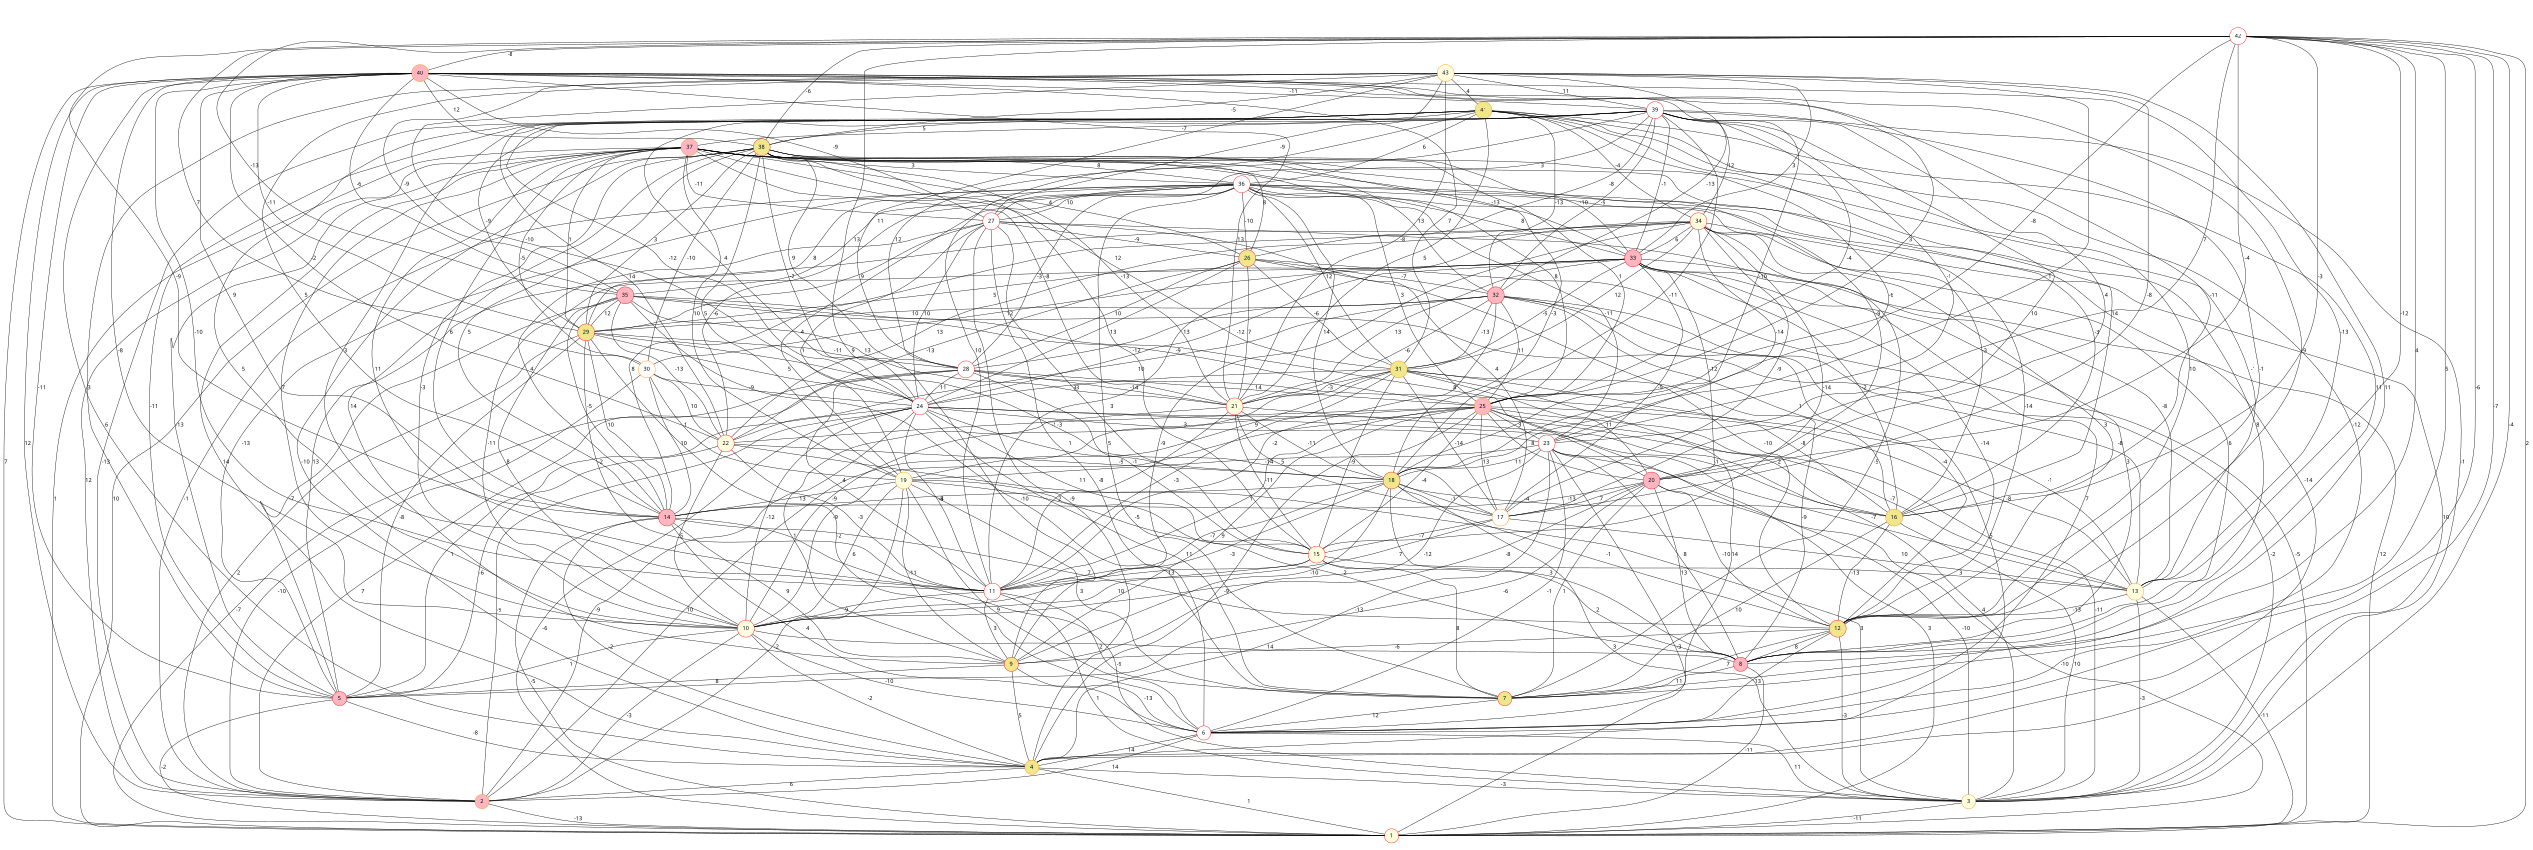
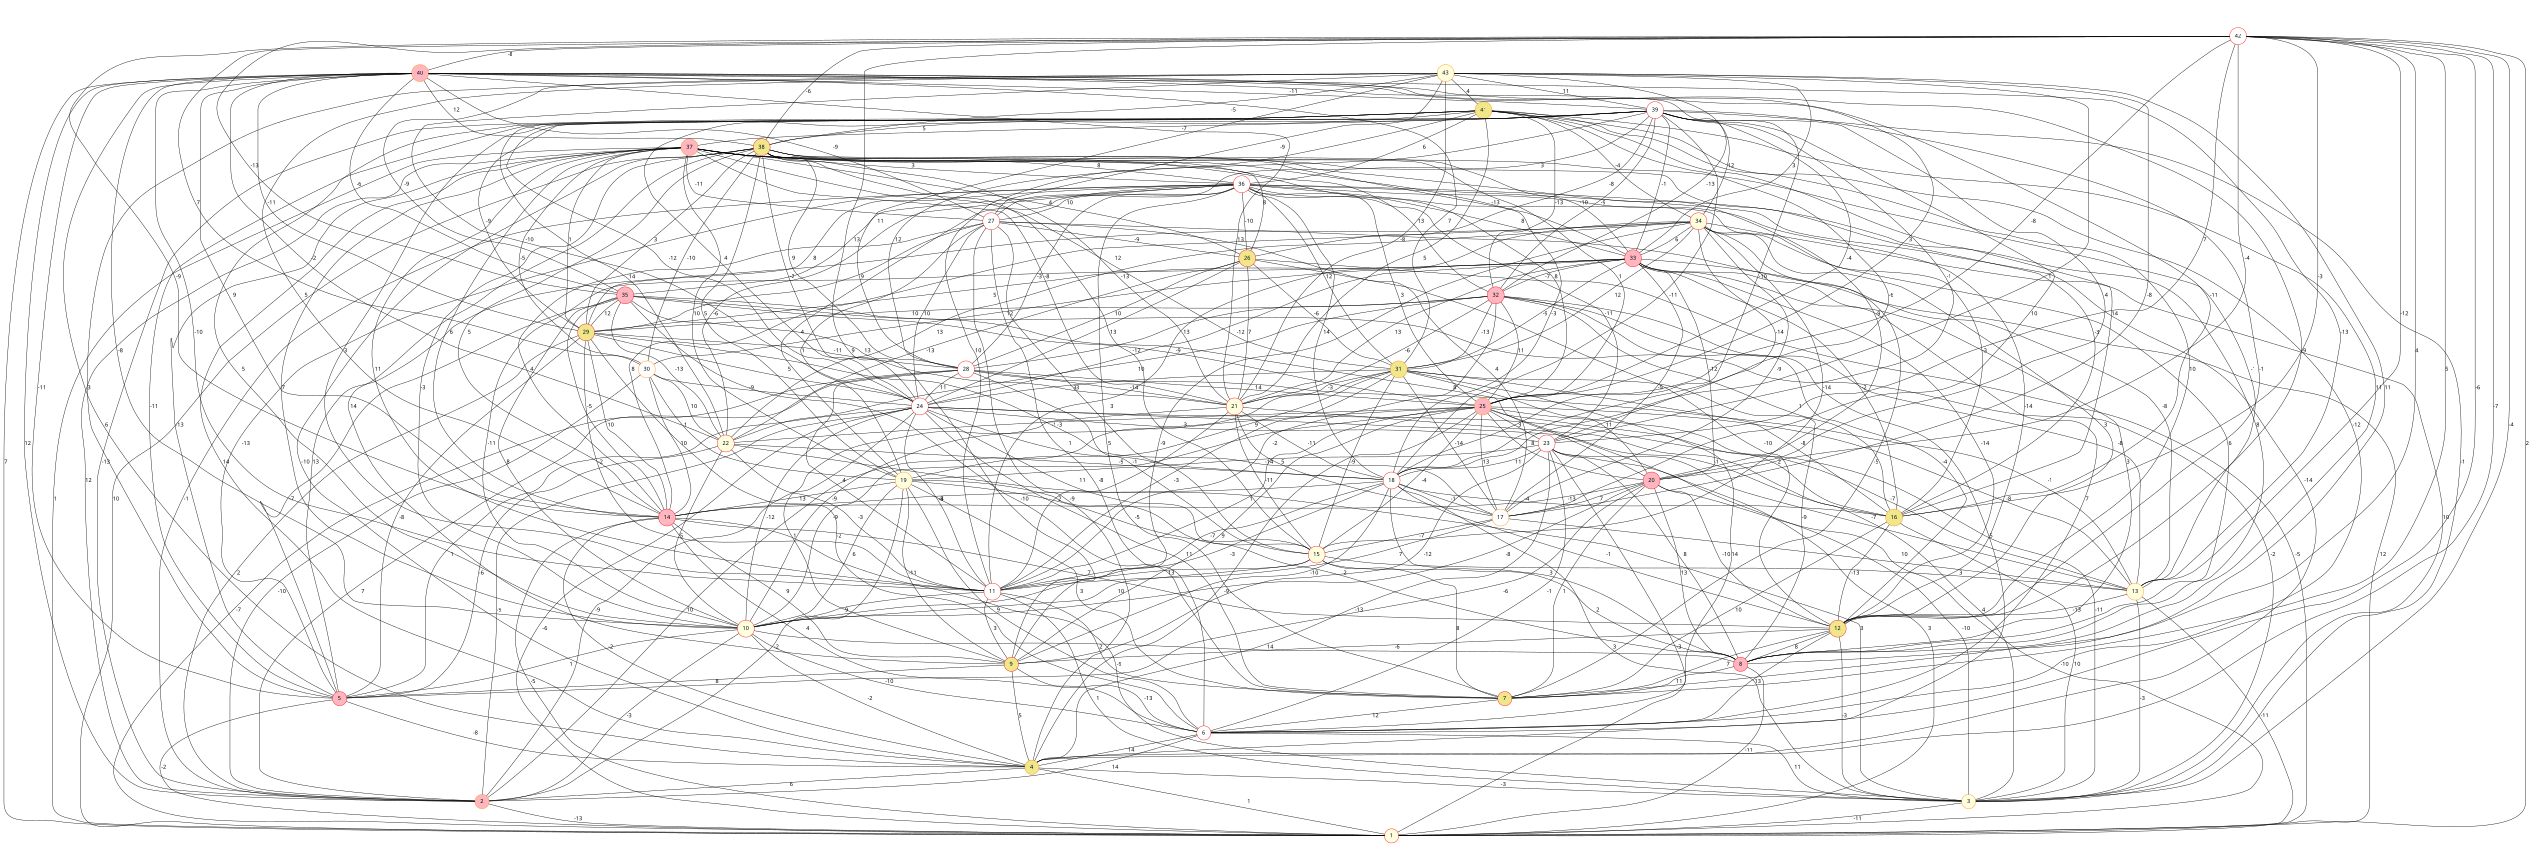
edge "26" -- "32": now "33" -- "32"
node "18": fillcolor khaki -> white
